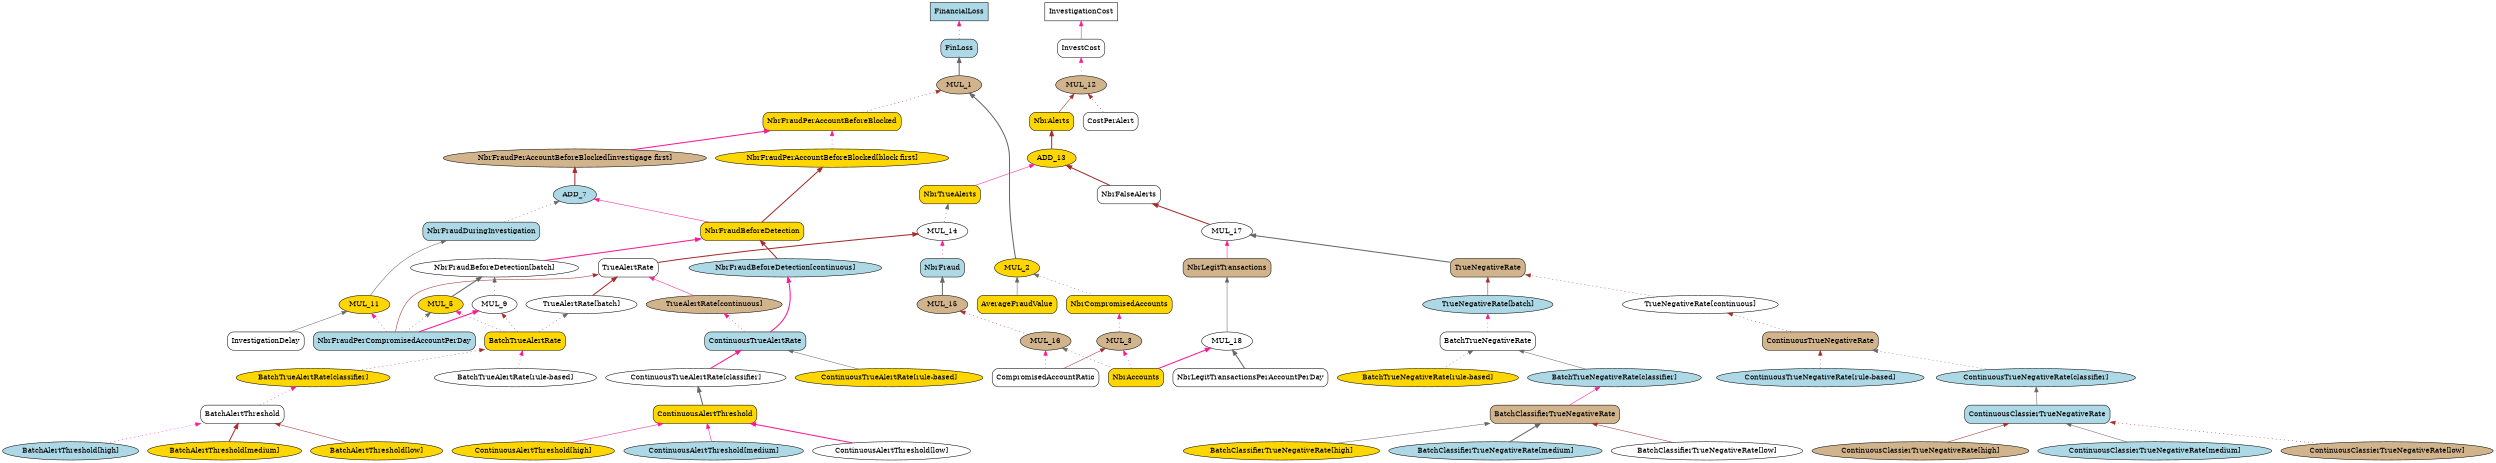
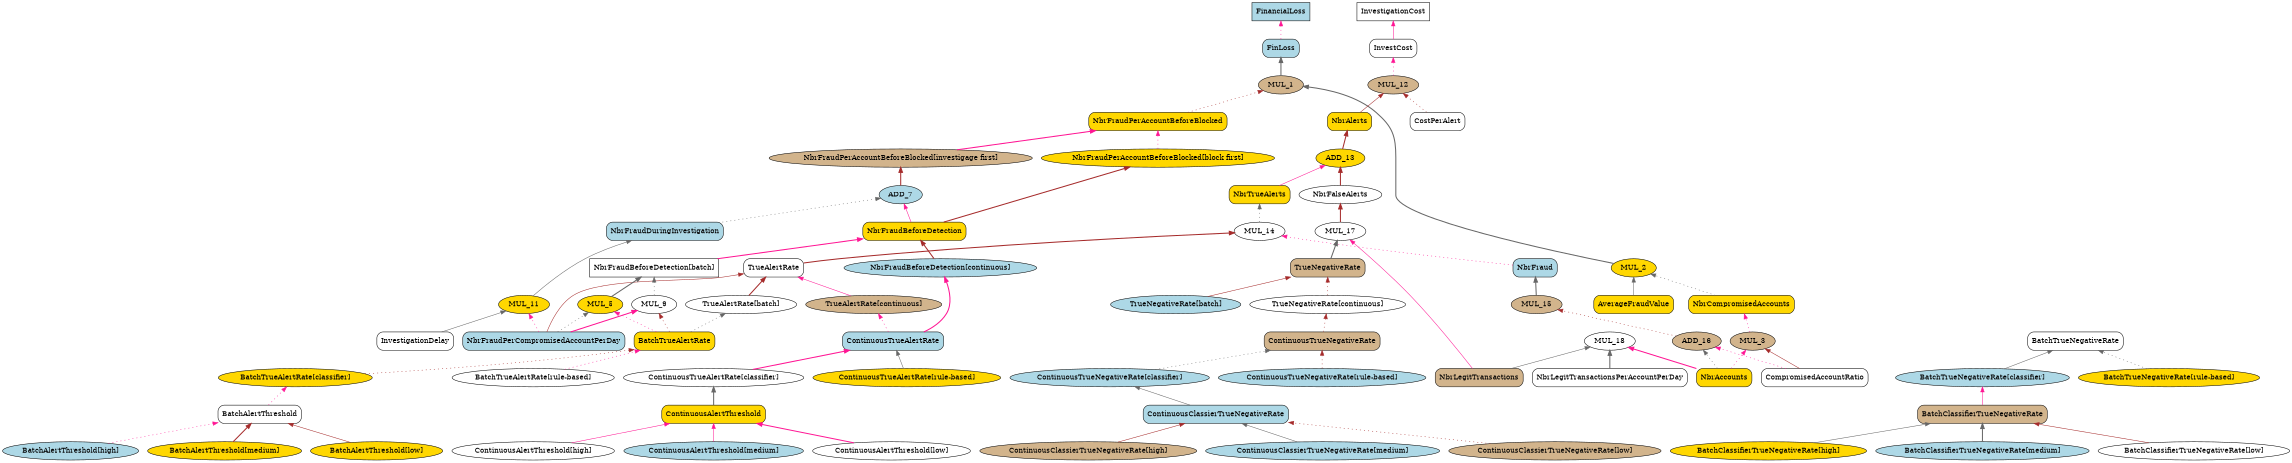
node "NbrFalseAlerts": shape box -> ellipse
node "NbrFraudBeforeDetection[batch]": shape ellipse -> box
edge "MUL_18" -> "NbrLegitTransactions": reversed
edge "BatchTrueNegativeRate" -> "TrueNegativeRate[batch]": removed
node "MUL_16": label "MUL_16" -> "ADD_16"
node "ContinuousAlertThreshold[high]": fillcolor gold -> white
